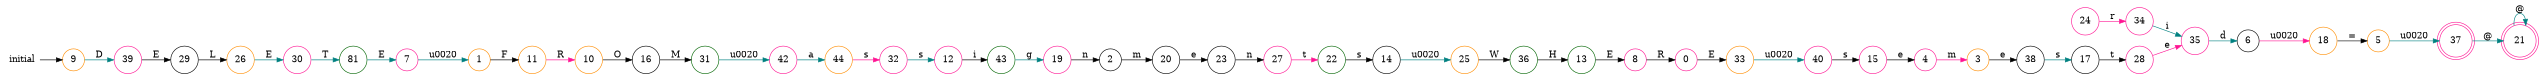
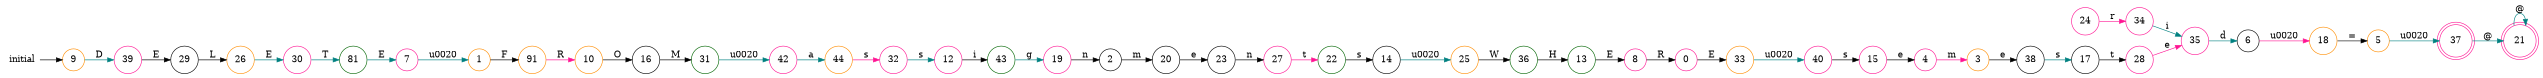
node "11": label "11" -> "91"
